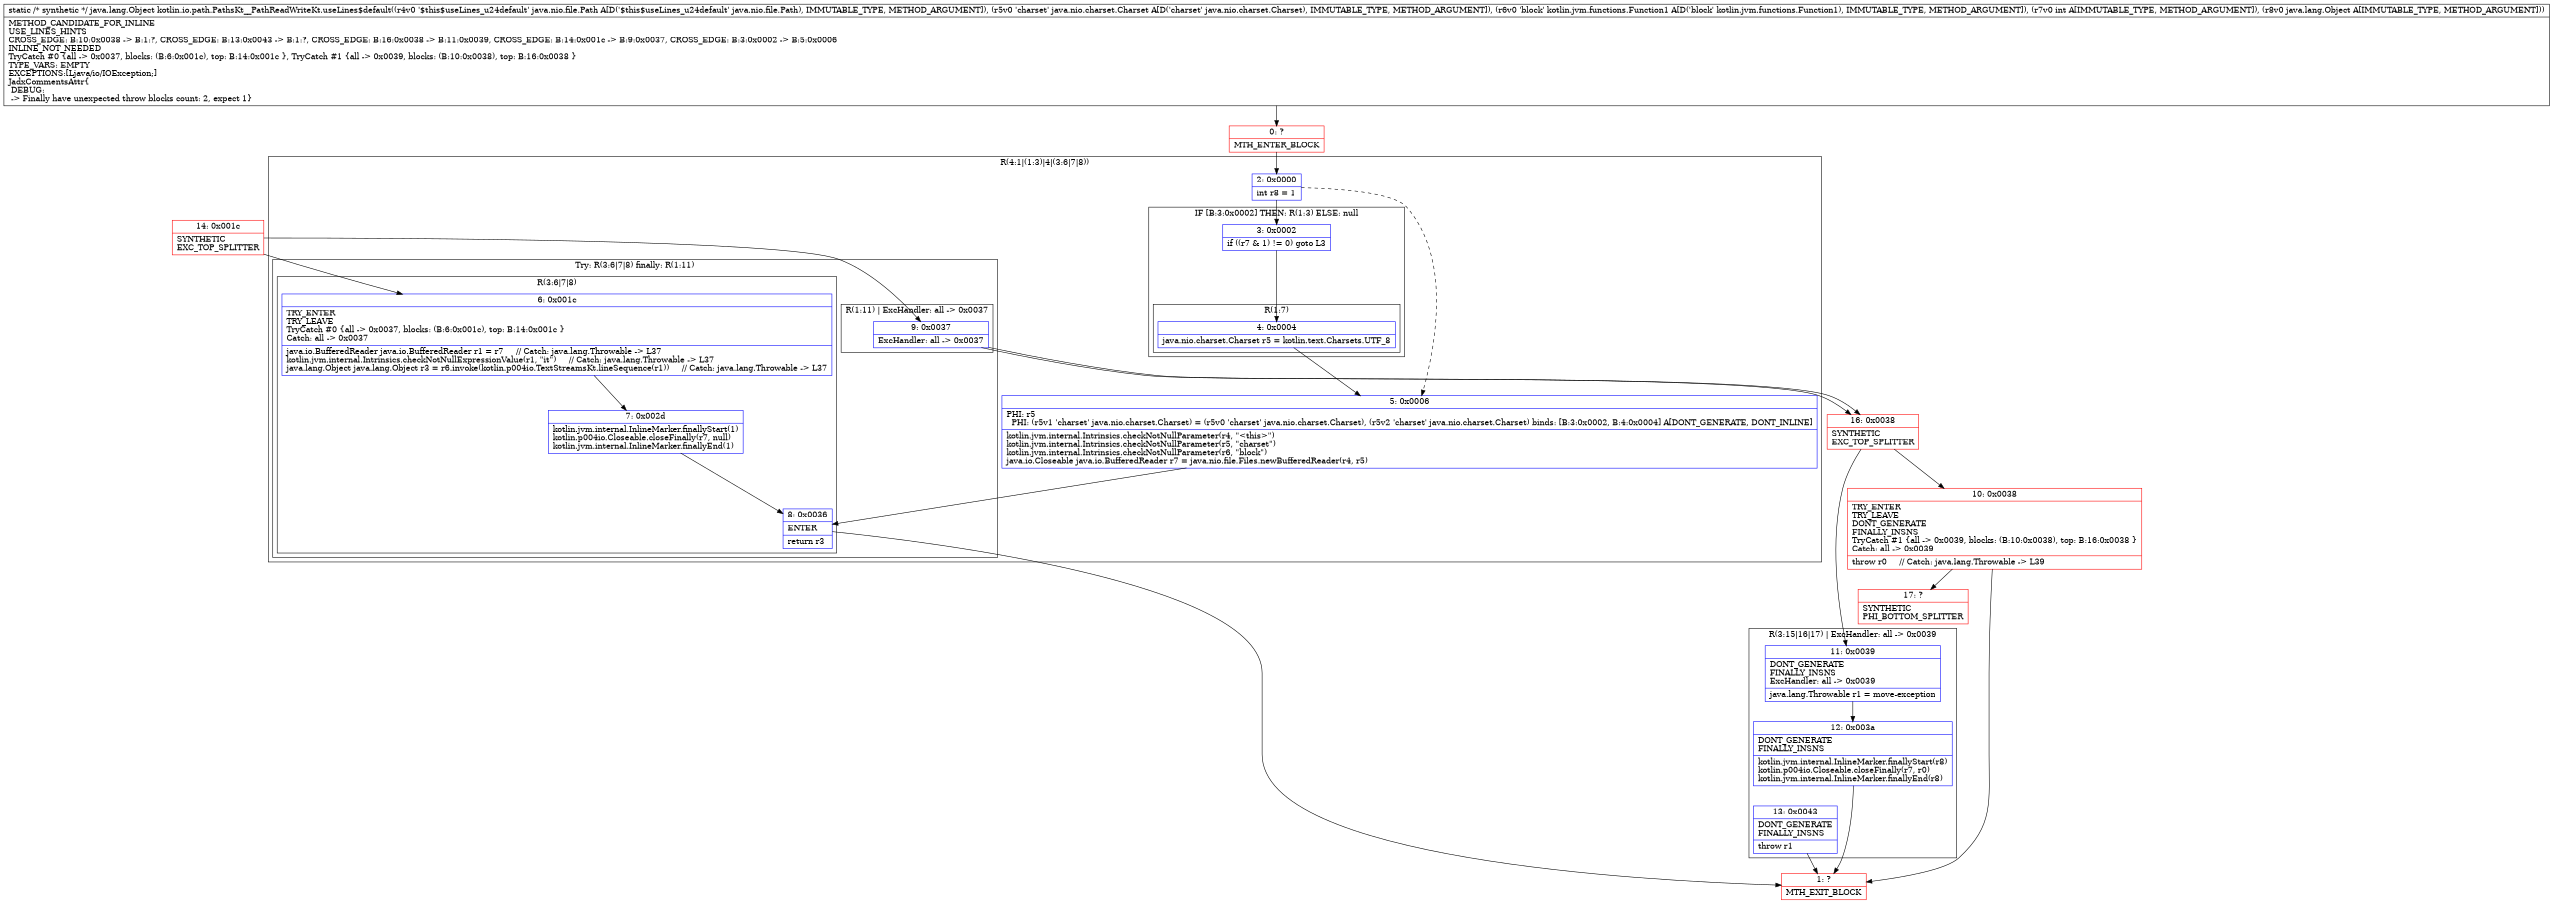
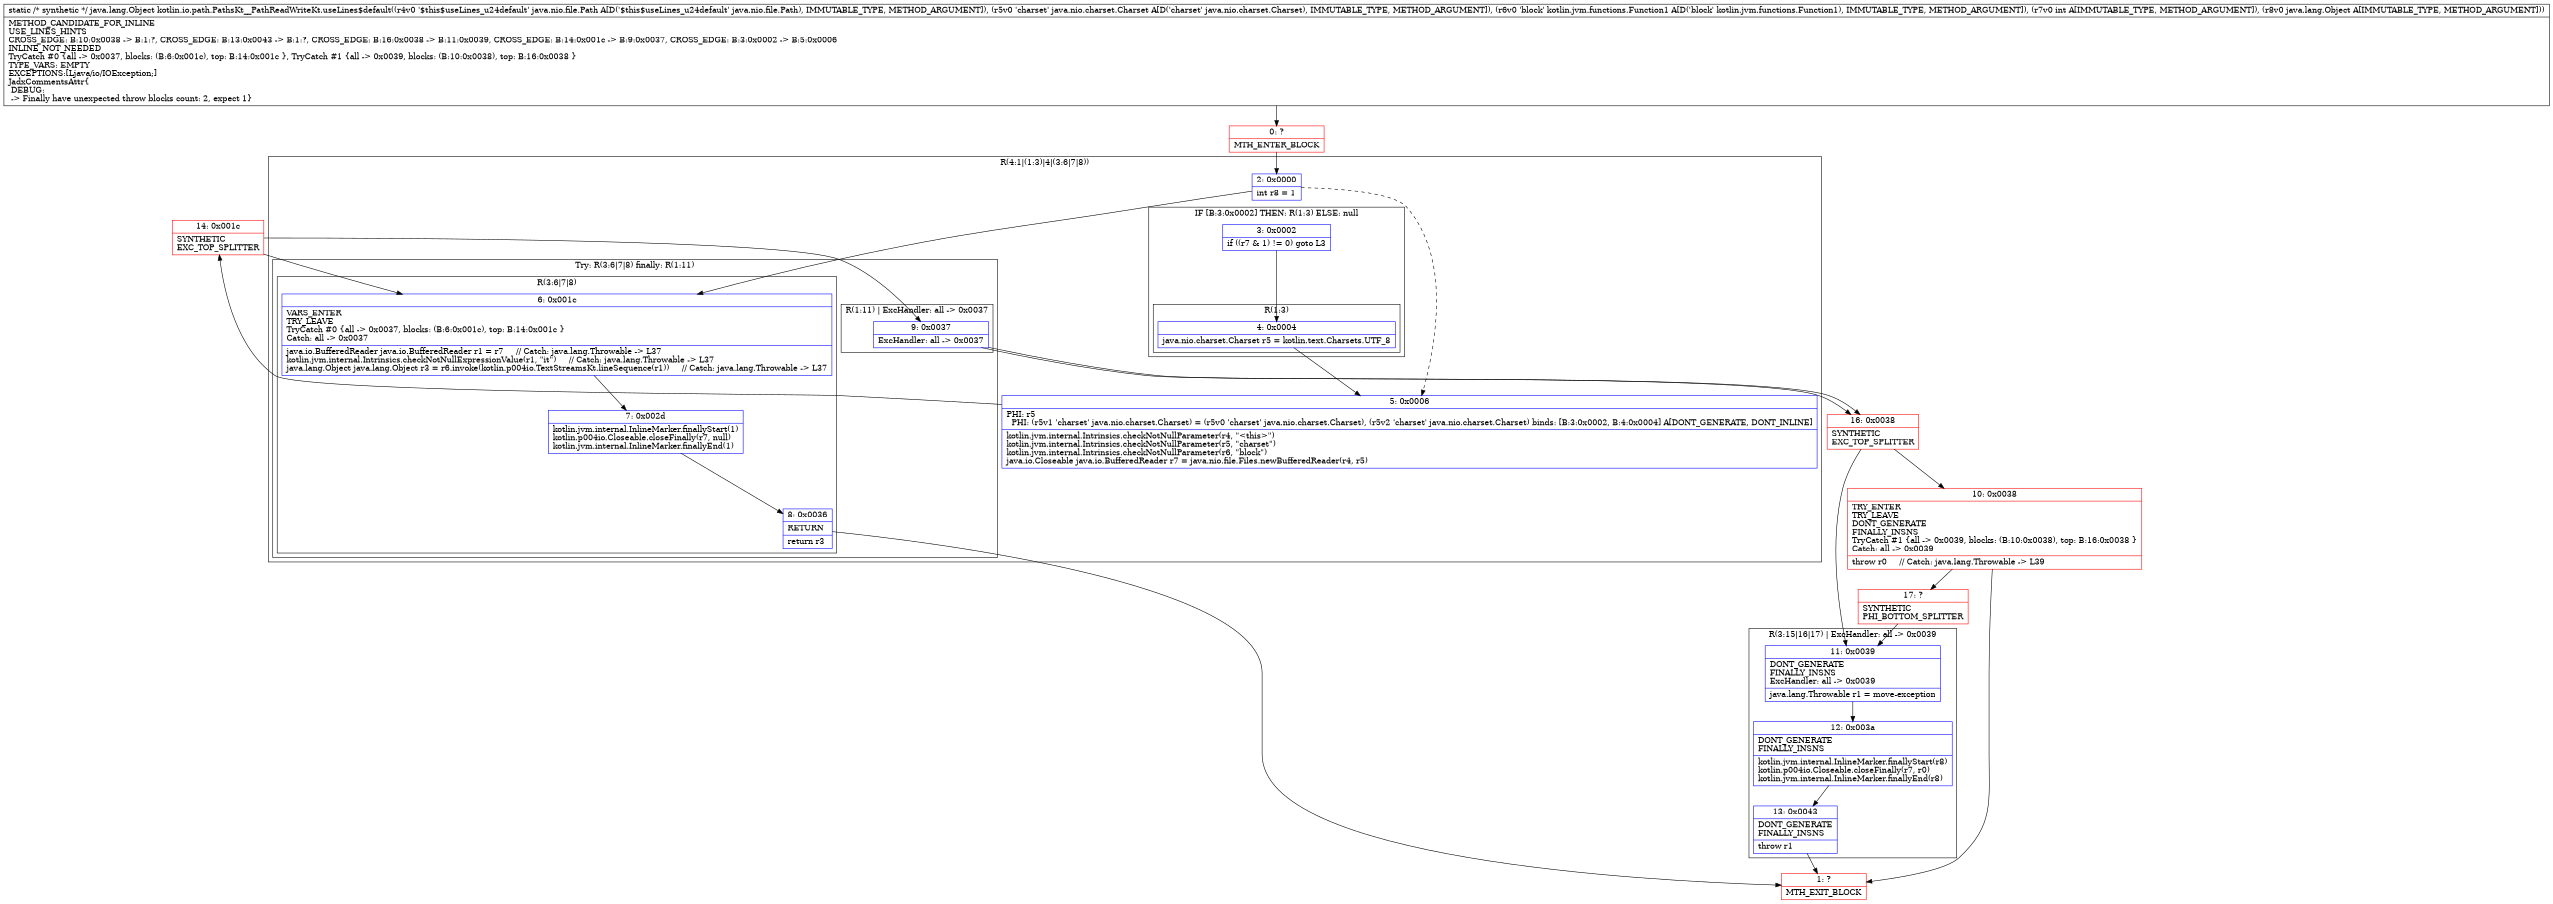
edge "2: 0x0000" -> "3: 0x0002": now "2: 0x0000" -> "6: 0x001c"
cluster "R(1:7)": label "R(1:7)" -> "R(1:3)"
node "6: 0x001c": text "TRY_ENTER" -> "VARS_ENTER"
edge "5: 0x0006" -> "8: 0x0036": now "5: 0x0006" -> "14: 0x001c"
node "8: 0x0036": text "ENTER" -> "RETURN"
edge "17: ?" -> "11: 0x0039": added
edge "12: 0x003a" -> "1: ?": now "12: 0x003a" -> "13: 0x0043"
